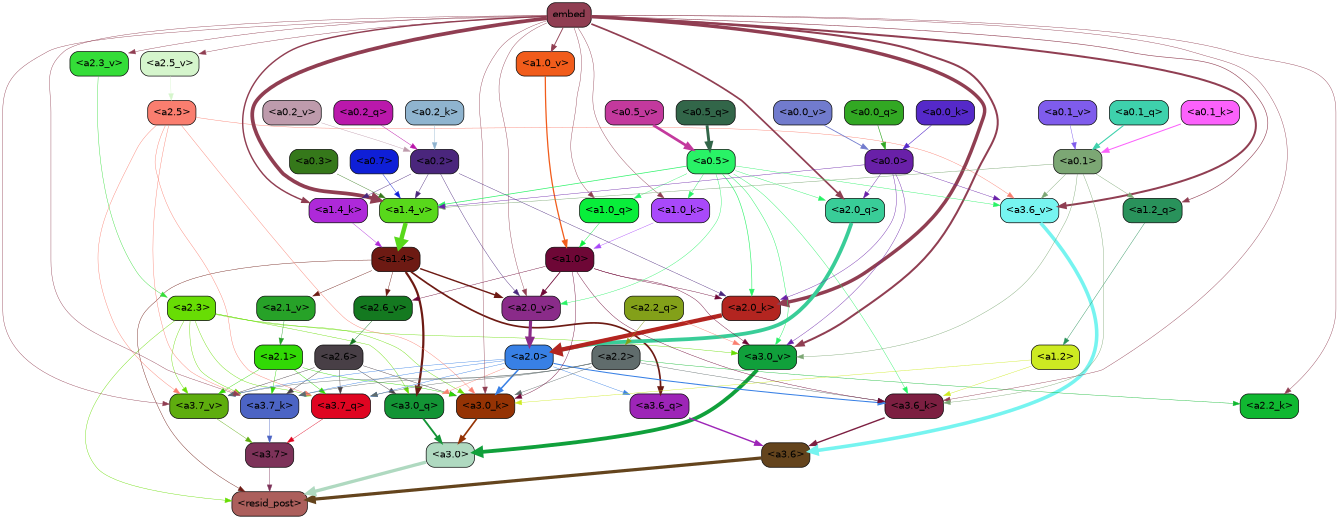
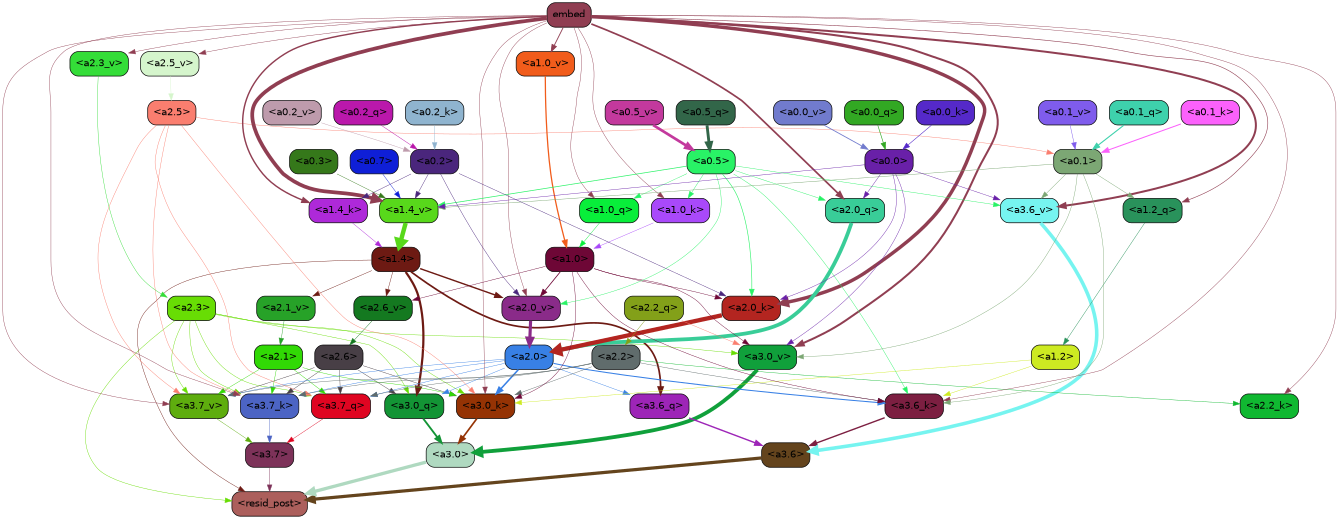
edge "<a2.5>" -> "<a3.6_v>": now "<a2.5>" -> "<a0.1>"
edge "<a0.5>" -> "<a3.0_v>": removed
edge "<a2.0>" -> "<a3.0_q>": color #fa7e6f -> #3880e5
